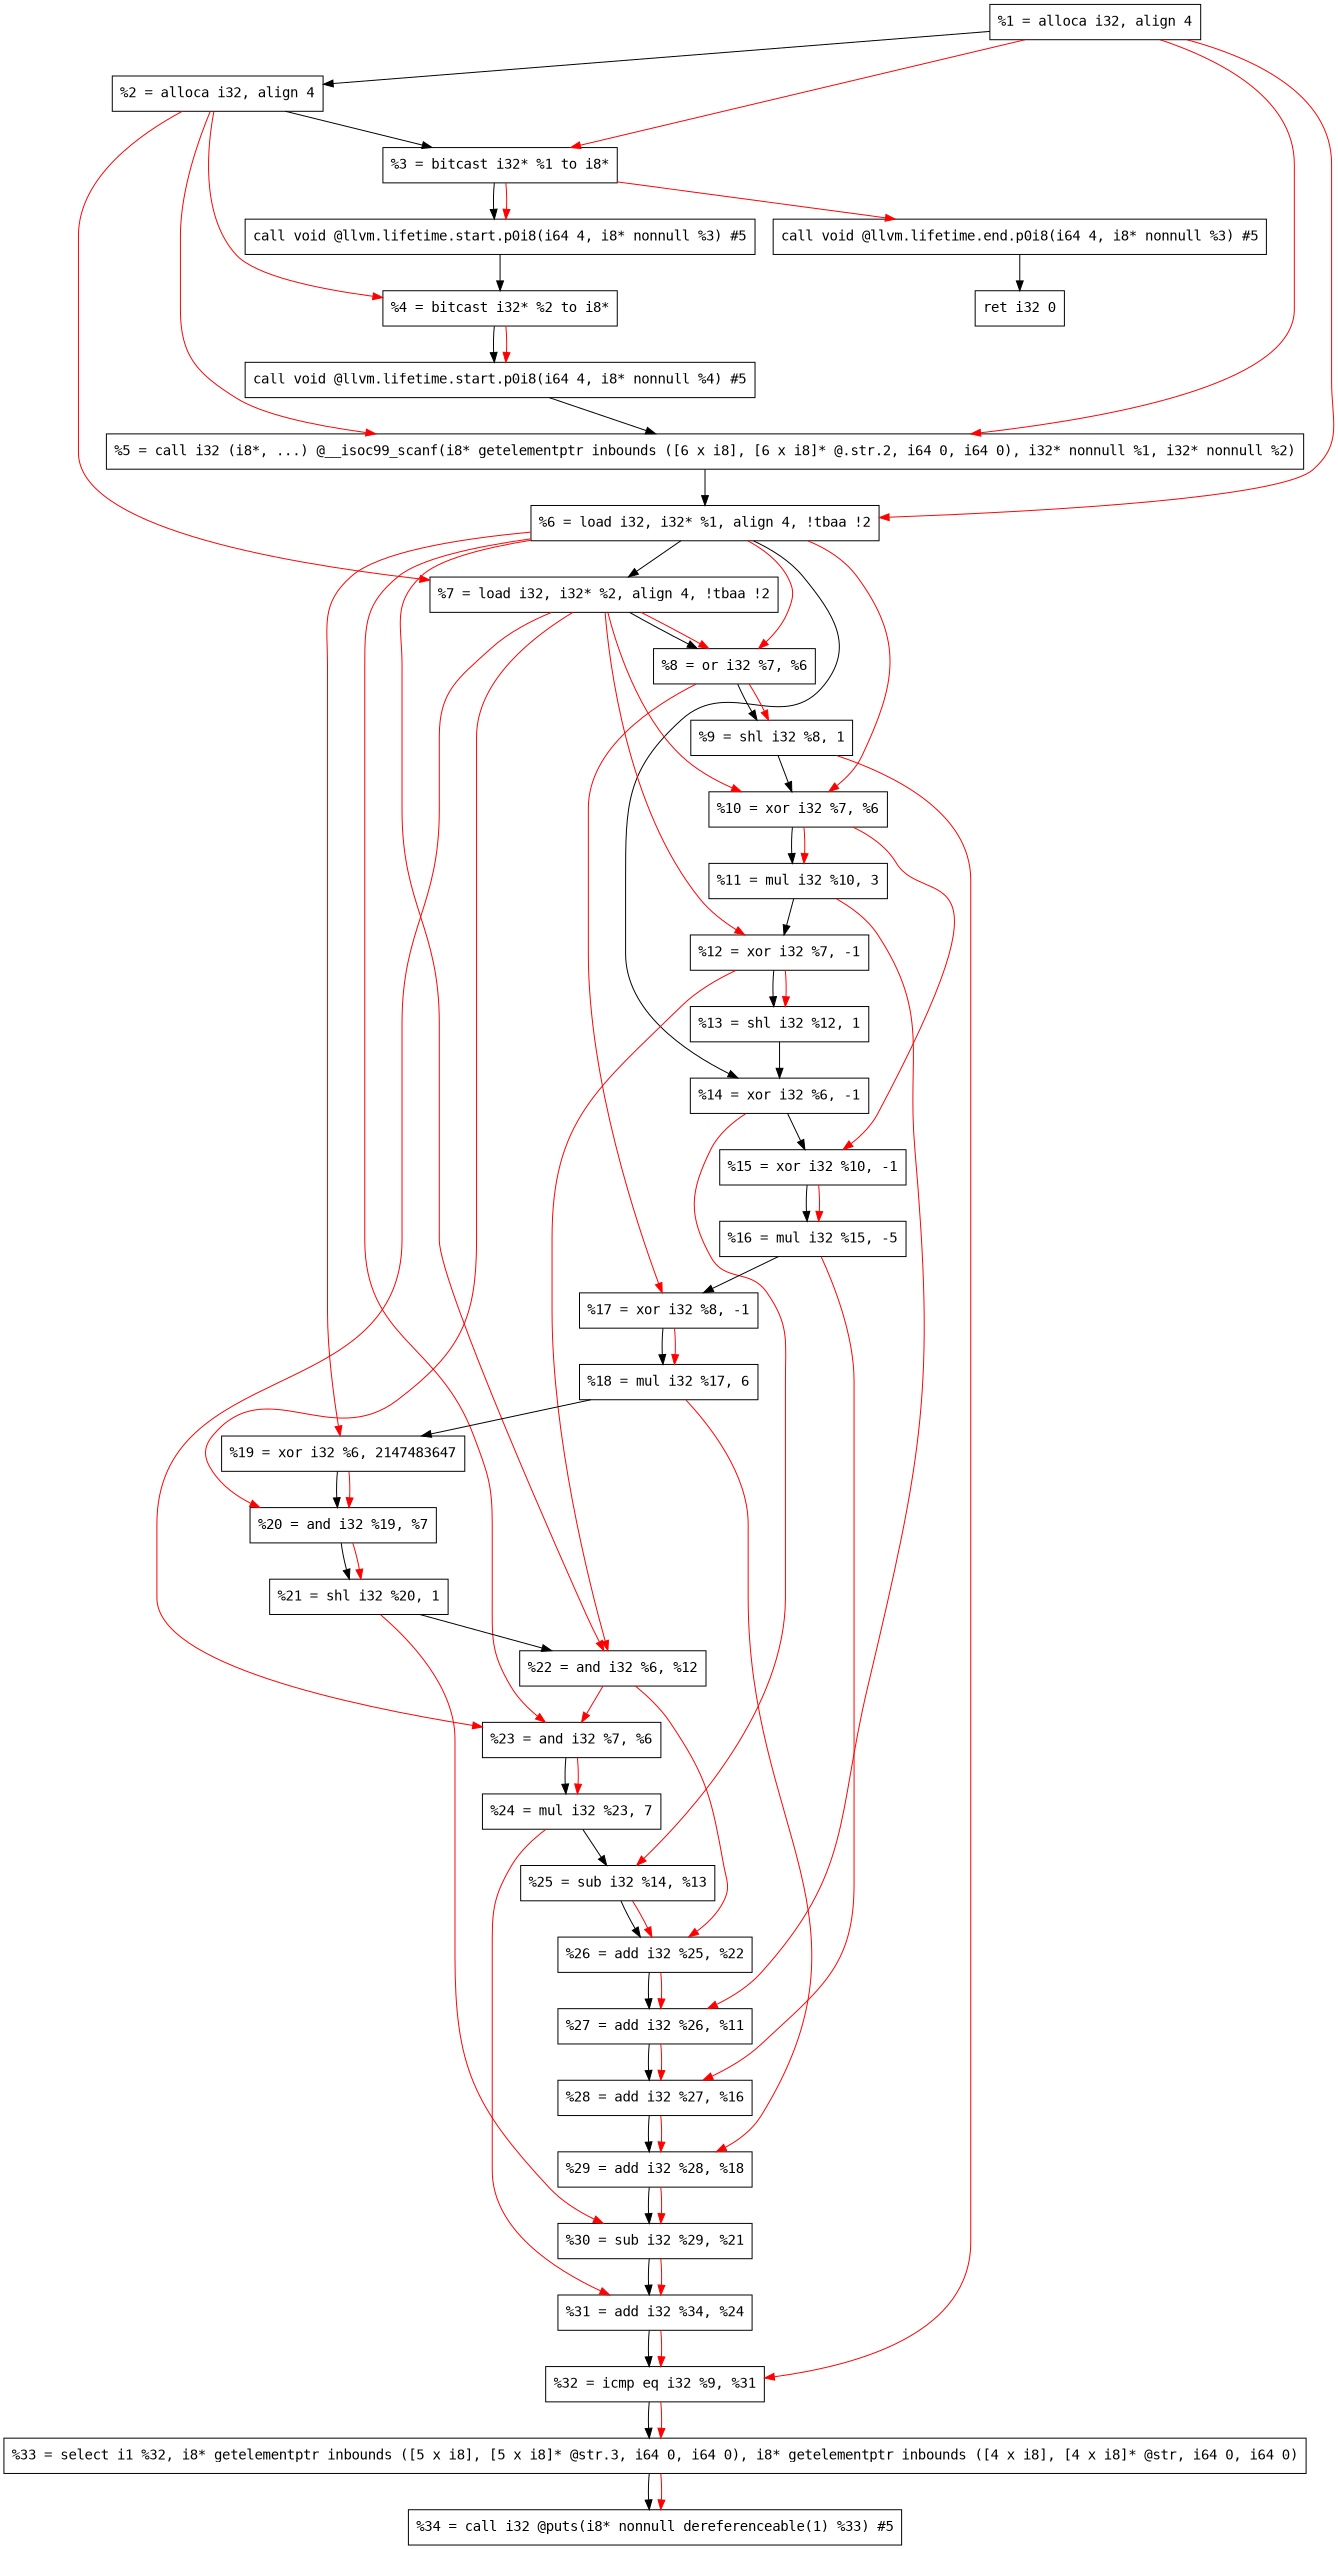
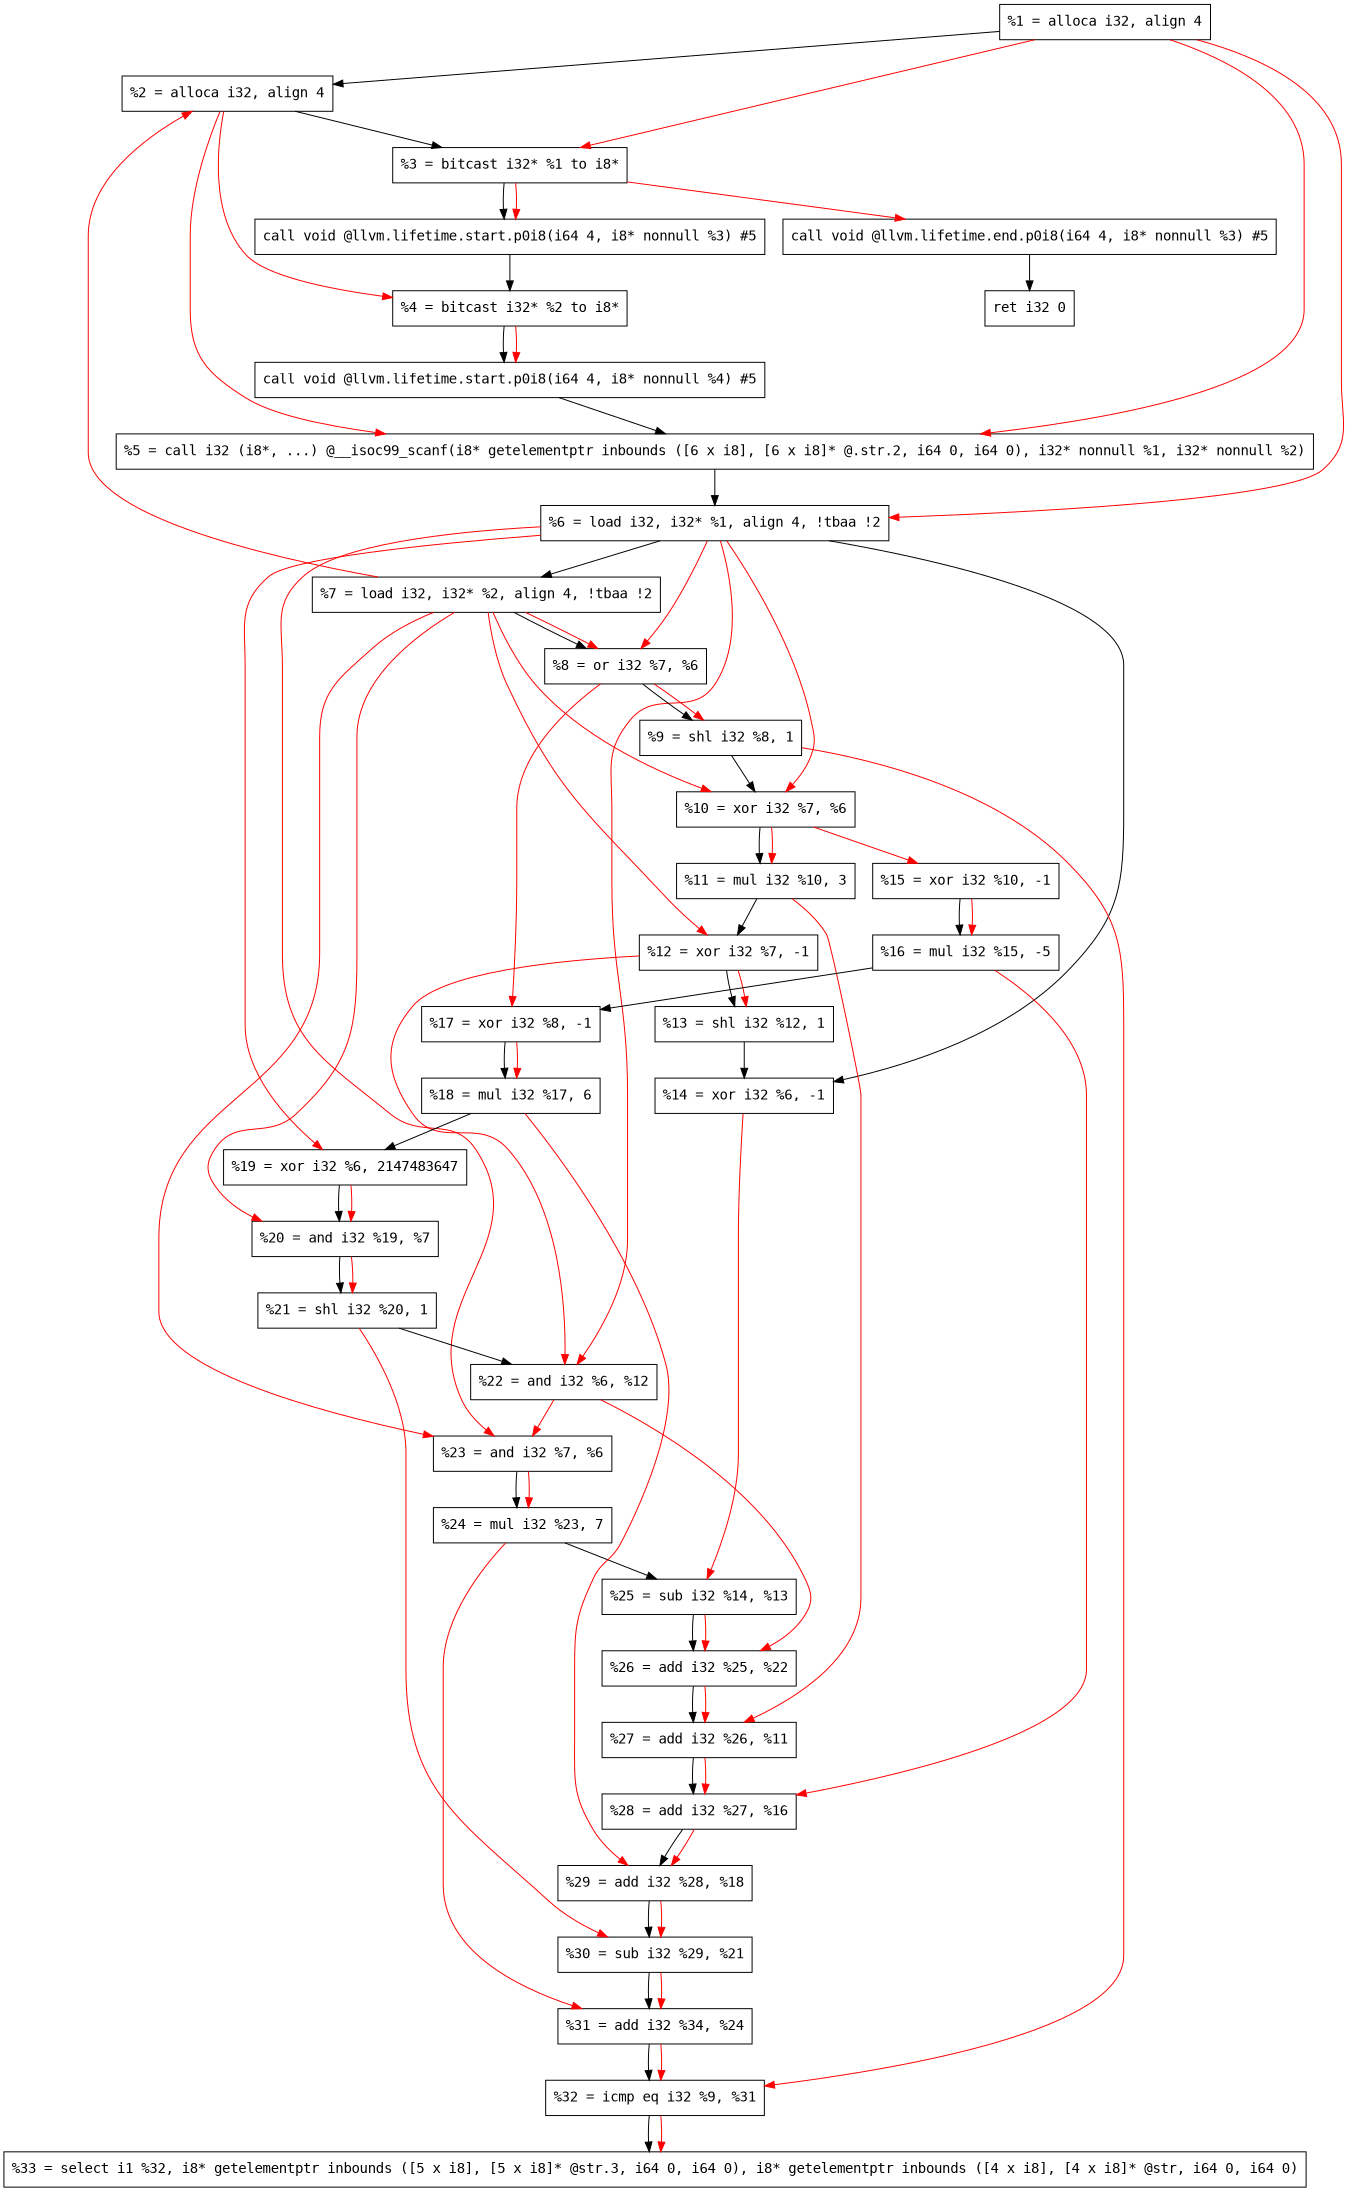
edge "%2 = alloca i32, align 4" -> "%7 = load i32, i32* %2, align 4, !tbaa !2": reversed
edge "%14 = xor i32 %6, -1" -> "%15 = xor i32 %10, -1": removed
node "%34 = call i32 @puts(i8* nonnull dereferenceable(1) %33) #5": removed
